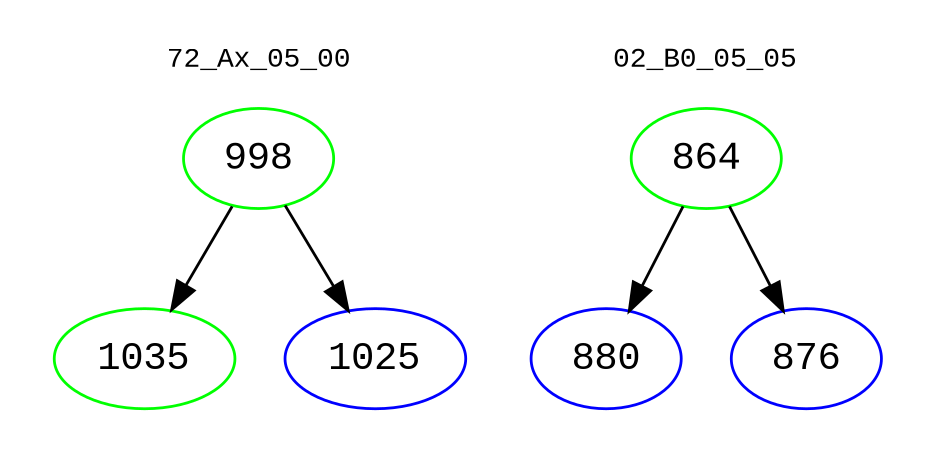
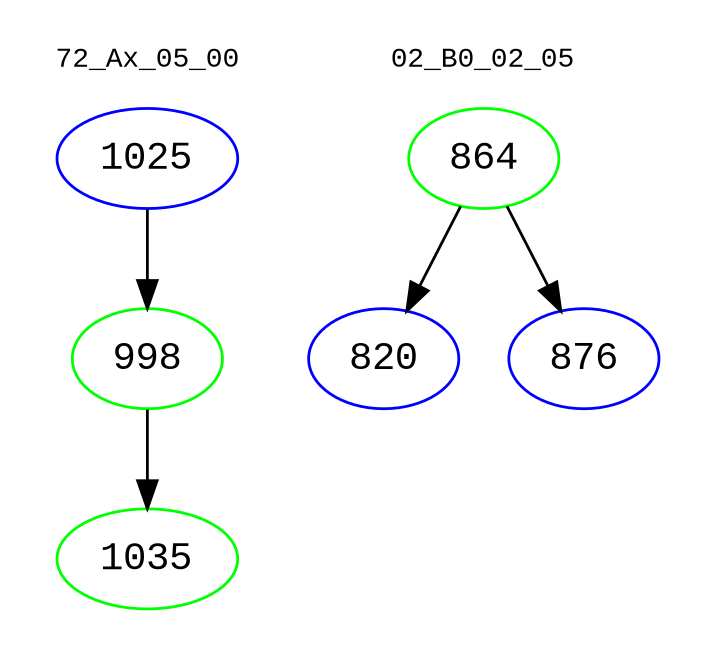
cluster "02_B0_05_05": label "02_B0_05_05" -> "02_B0_02_05"
edge "998" -> "1025": reversed
node "880": label "880" -> "820"
